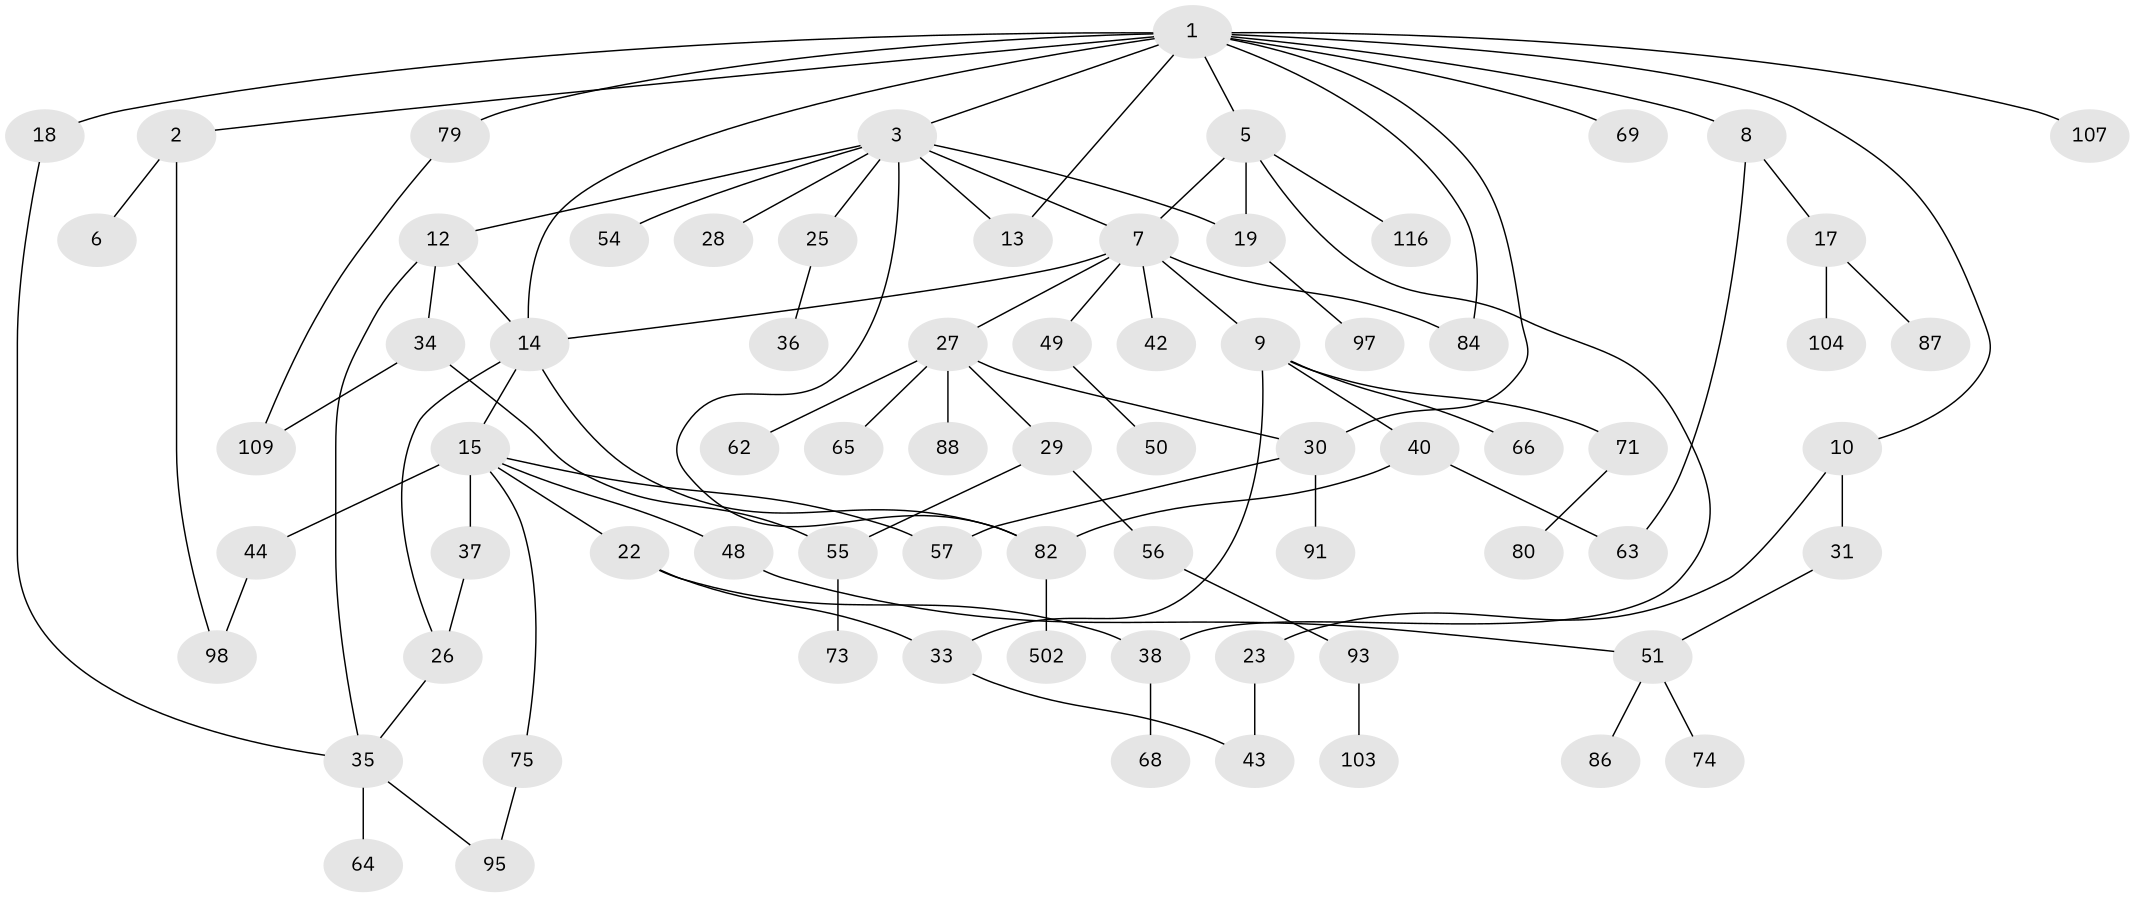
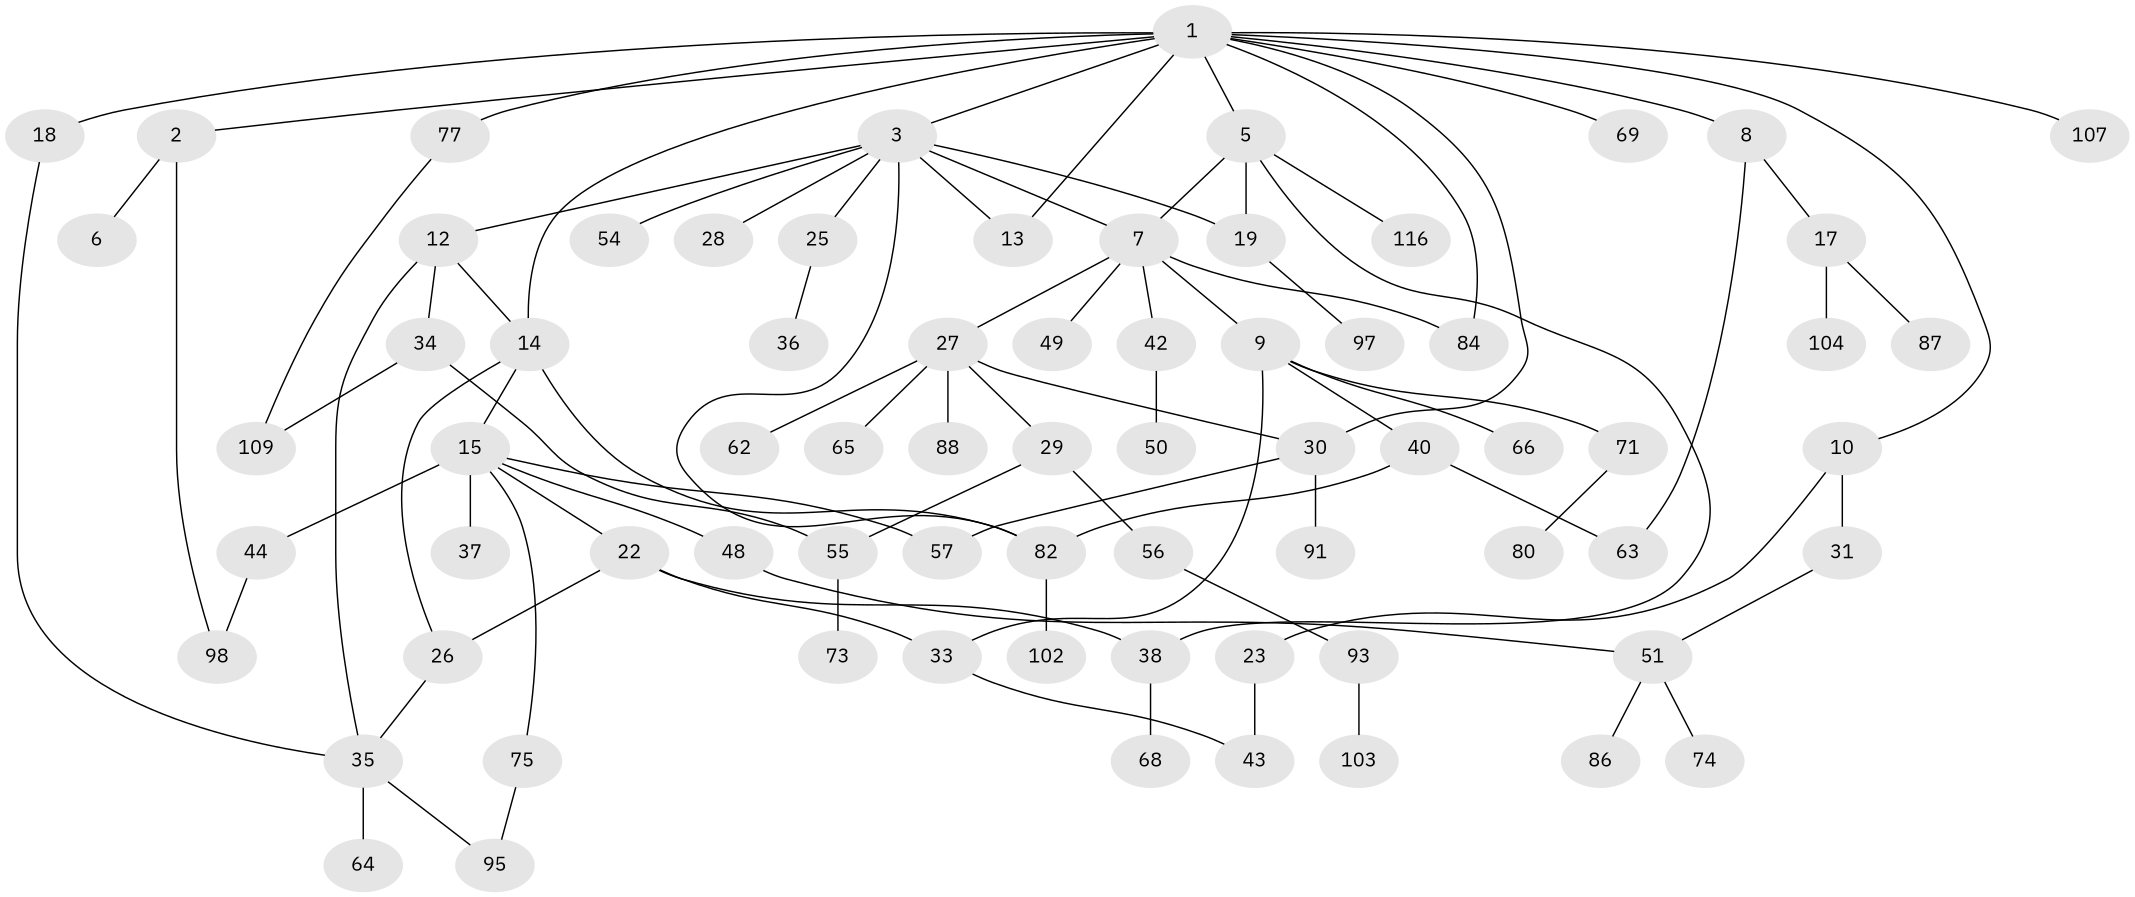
node "79": label "79" -> "77"
edge "7" -- "14": removed
edge "49" -- "50": now "42" -- "50"
edge "37" -- "26": now "22" -- "26"
node "502": label "502" -> "102"
